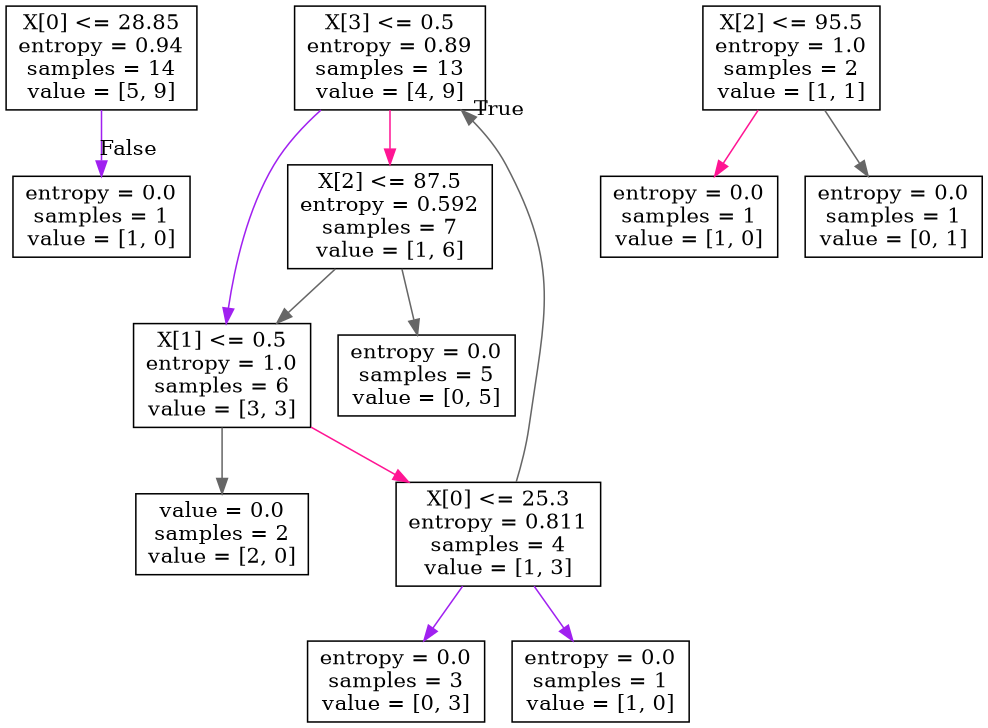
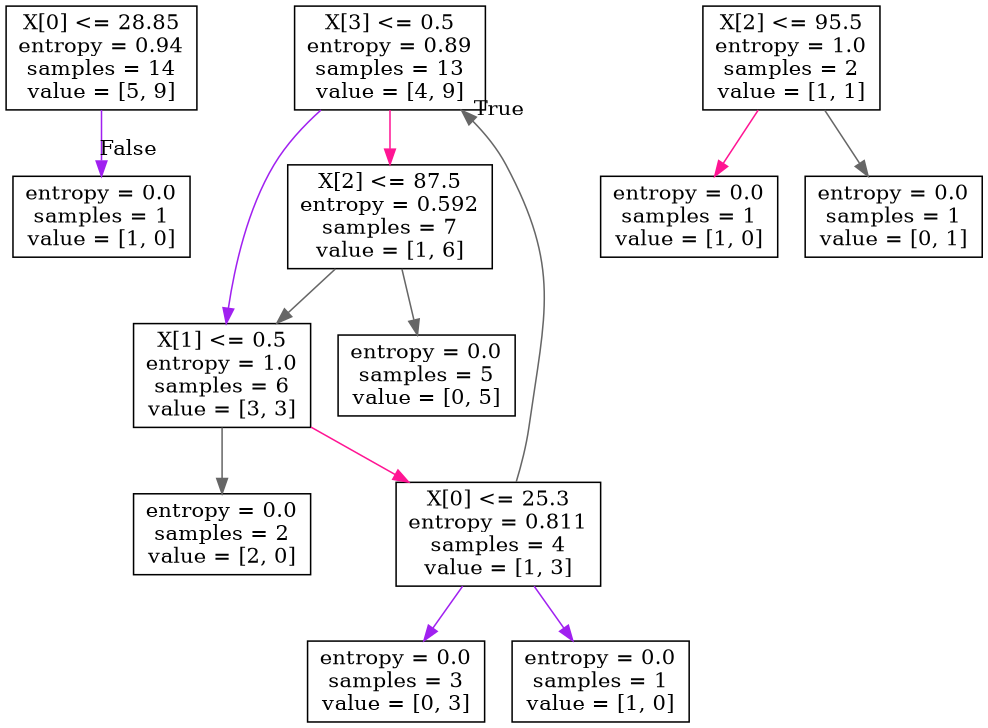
node "value = 0.0 samples = 2 value = [2, 0]": label "value = 0.0 samples = 2 value = [2, 0]" -> "entropy = 0.0 samples = 2 value = [2, 0]"
